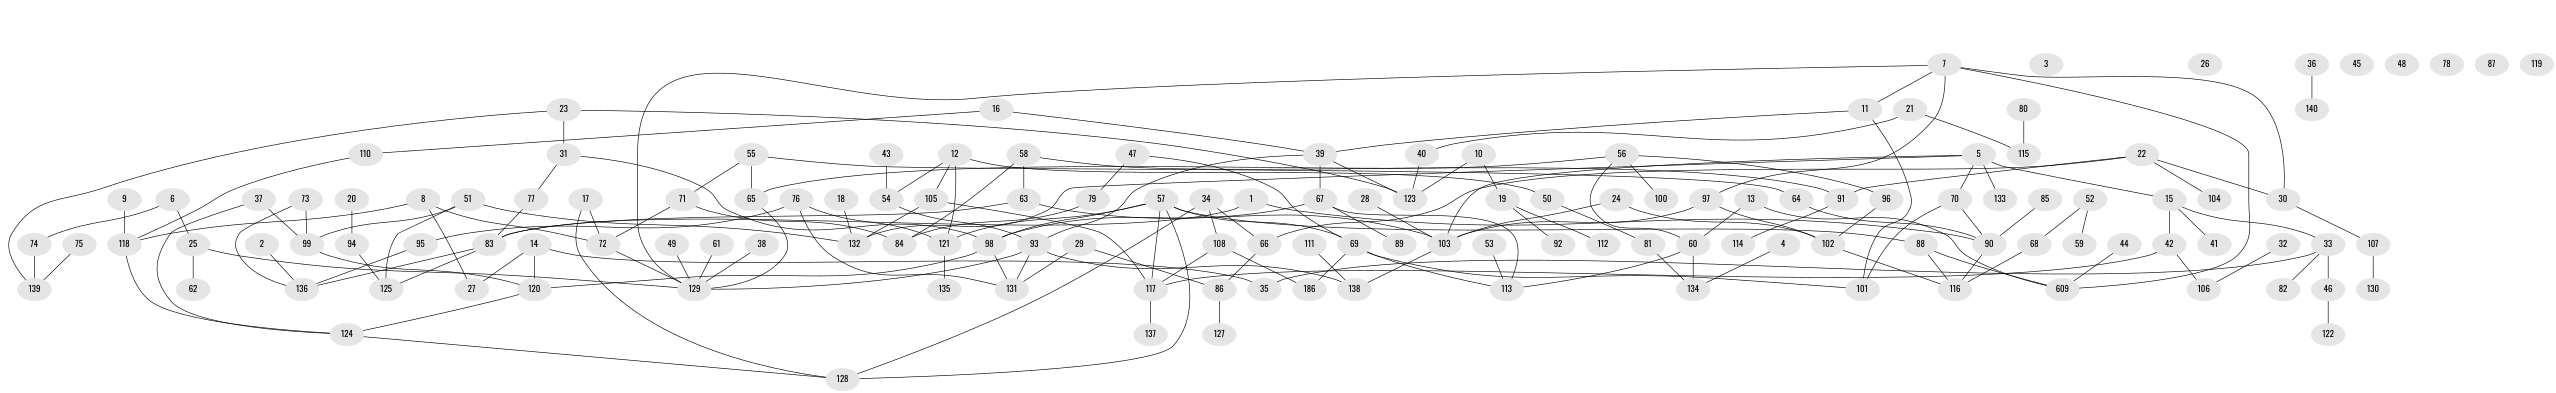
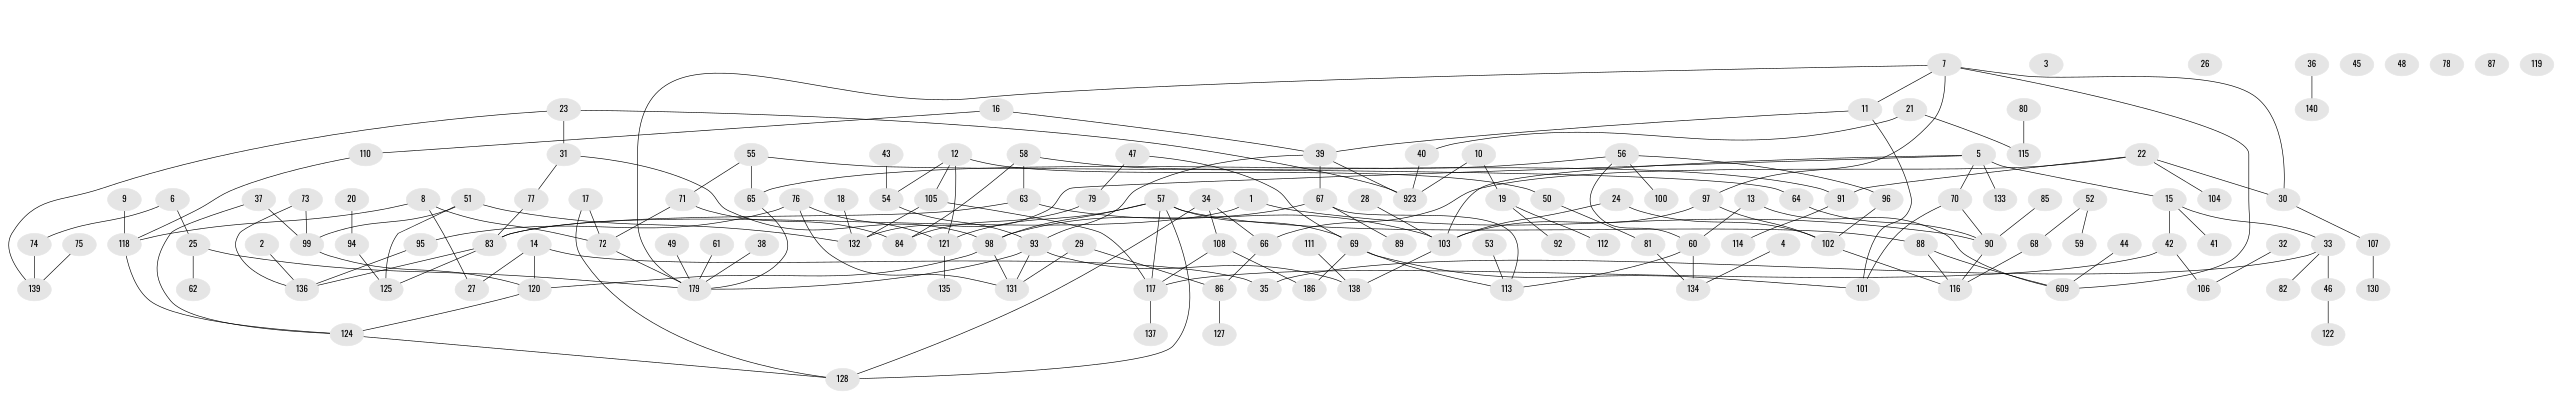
node "123": label "123" -> "923"
node "129": label "129" -> "179"
